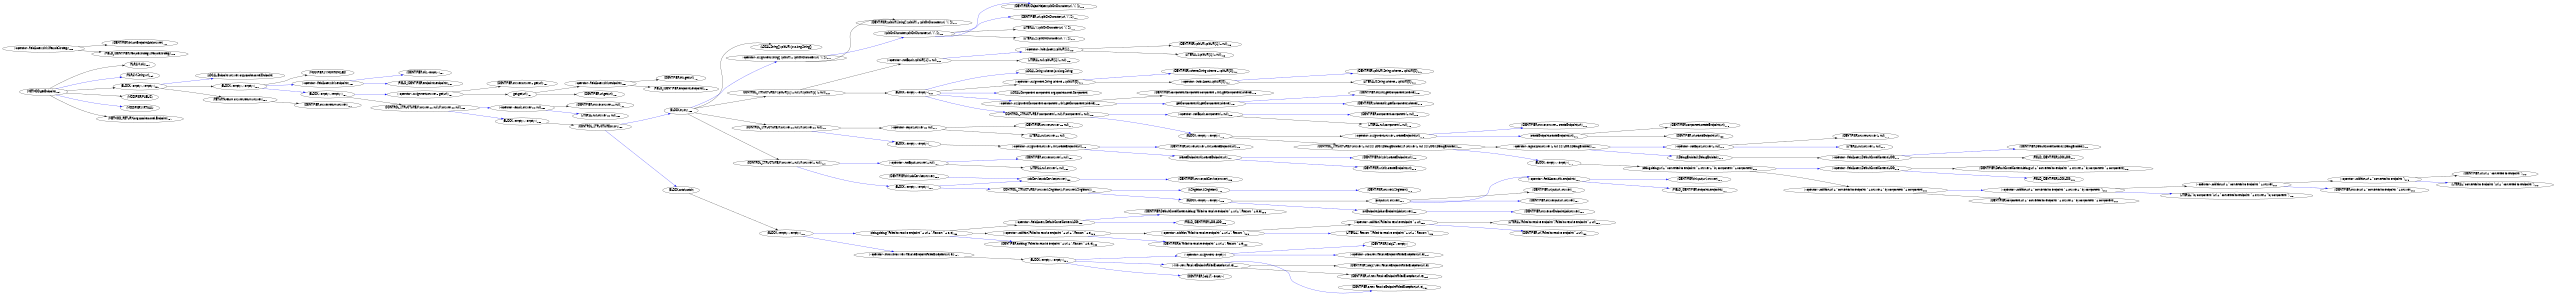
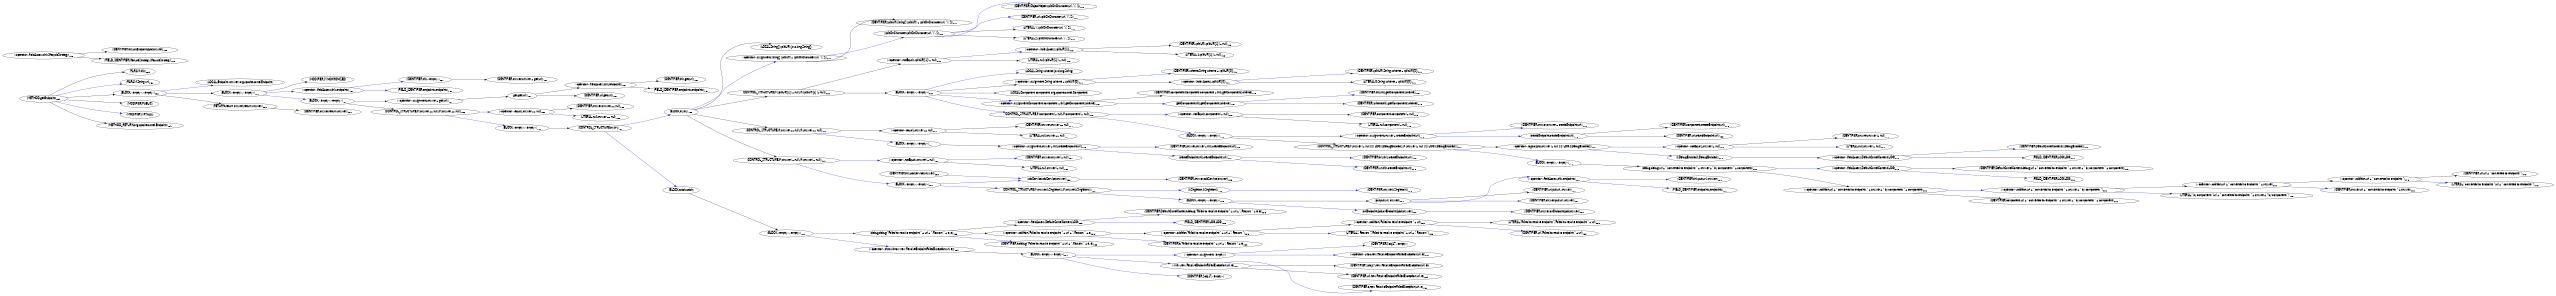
edge "(<operator>.assignment,answer = get(uri))" -> "(IDENTIFIER,answer,answer = get(uri))": now "(IDENTIFIER,this,<empty>)" -> "(IDENTIFIER,answer,answer = get(uri))"
edge "(<operator>.notEquals,component != null)" -> "(IDENTIFIER,component,component != null)": color blue -> black
node "(createEndpoint,createEndpoint(uri))": text "274" -> "270"
